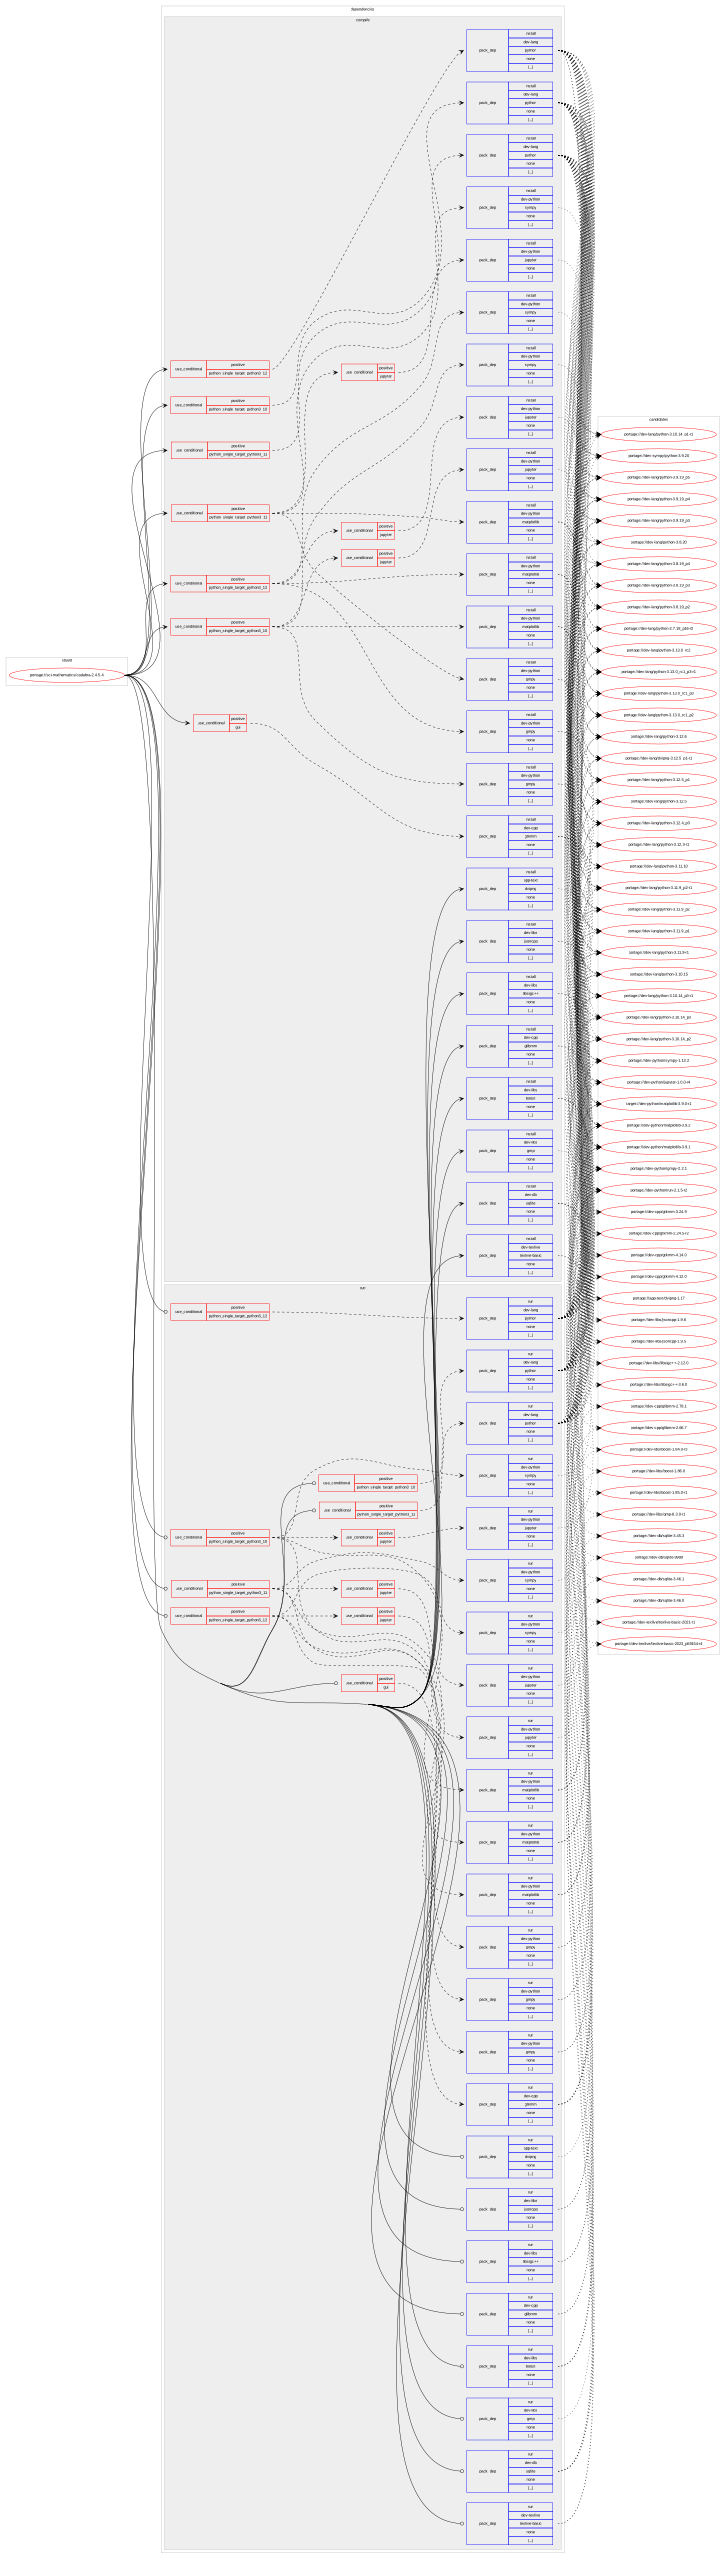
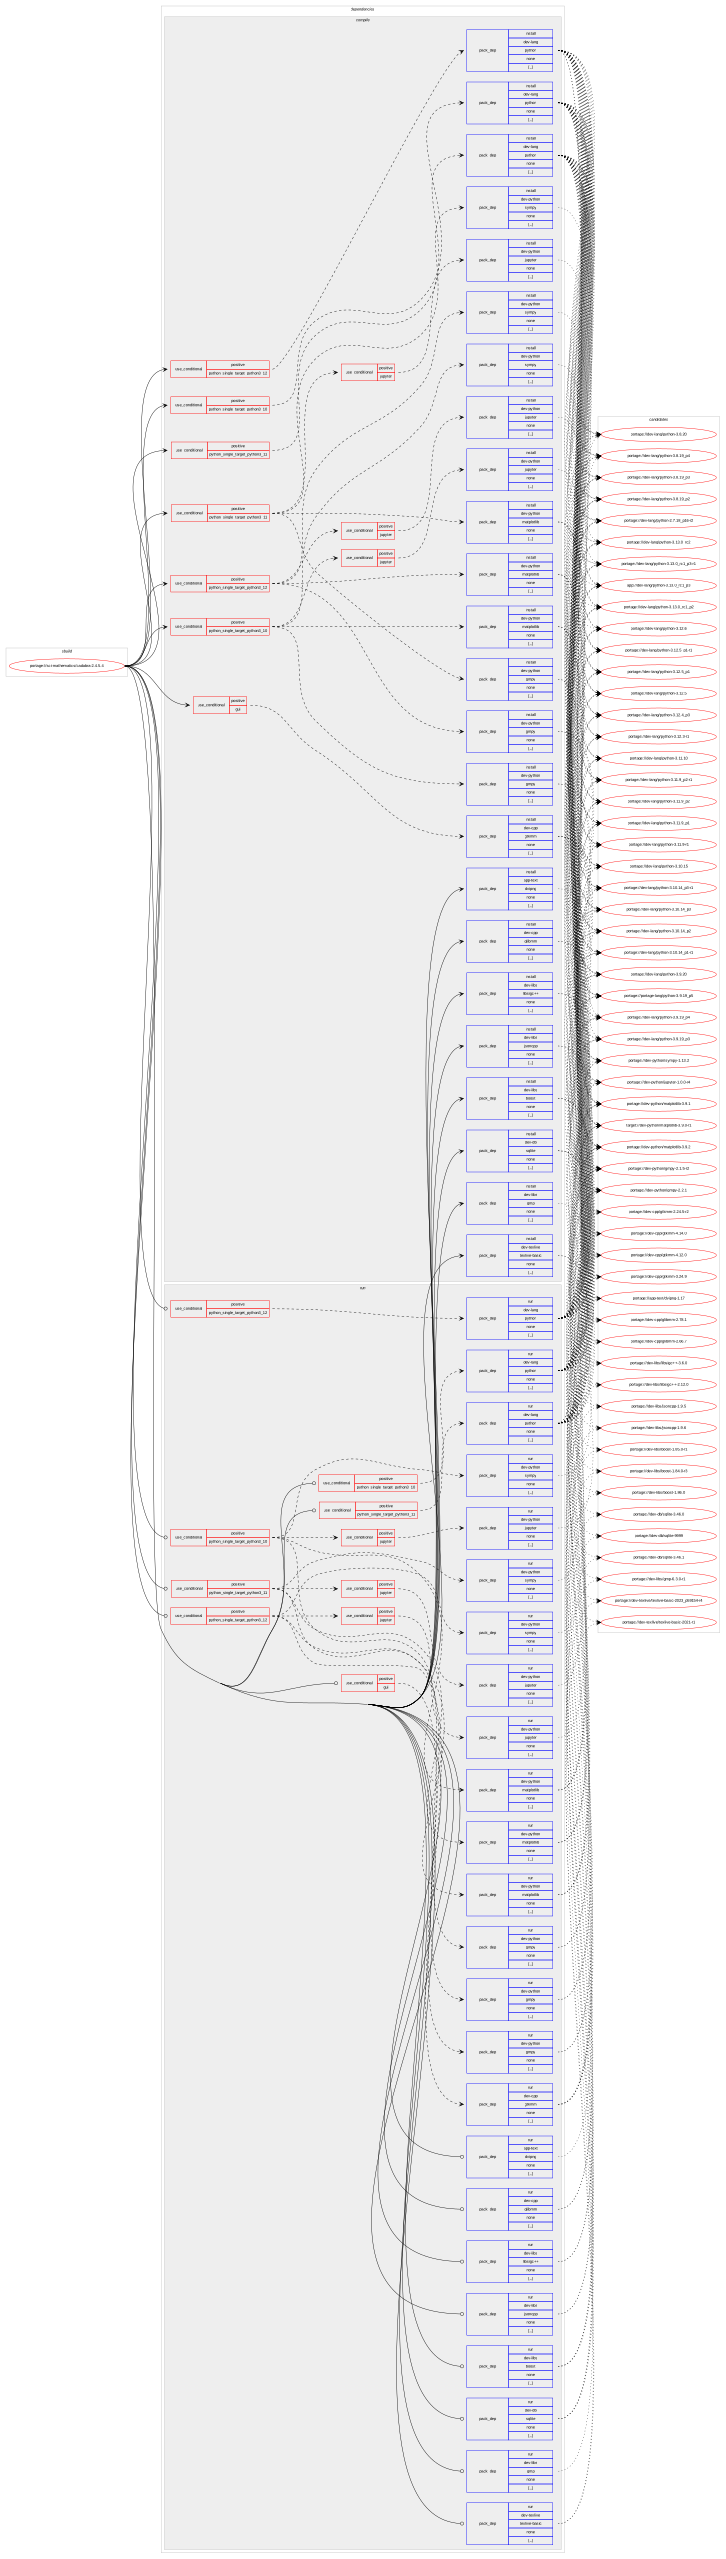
node "portage://dev-sympy/python-3.9.20": label "portage://dev-sympy/python-3.9.20" -> "portage://dev-lang/python-3.9.20"
node "portage://dev-lang/python-3.9.19_p5": label "portage://dev-lang/python-3.9.19_p5" -> "portage://portage-lang/python-3.9.19_p5"
node "portage://dev-lang/python-3.13.0_rc1_p3": label "portage://dev-lang/python-3.13.0_rc1_p3" -> "app://dev-lang/python-3.13.0_rc1_p3"
node "portage://dev-lang/dvipng-3.12.5_p1-r1": label "portage://dev-lang/dvipng-3.12.5_p1-r1" -> "portage://dev-lang/python-3.12.5_p1-r1"
node "portage://dev-python/run-2.1.5-r2": label "portage://dev-python/run-2.1.5-r2" -> "portage://dev-python/gmpy-2.1.5-r2"
node "portage://dev-db/sqlite-3.45.3": removed
